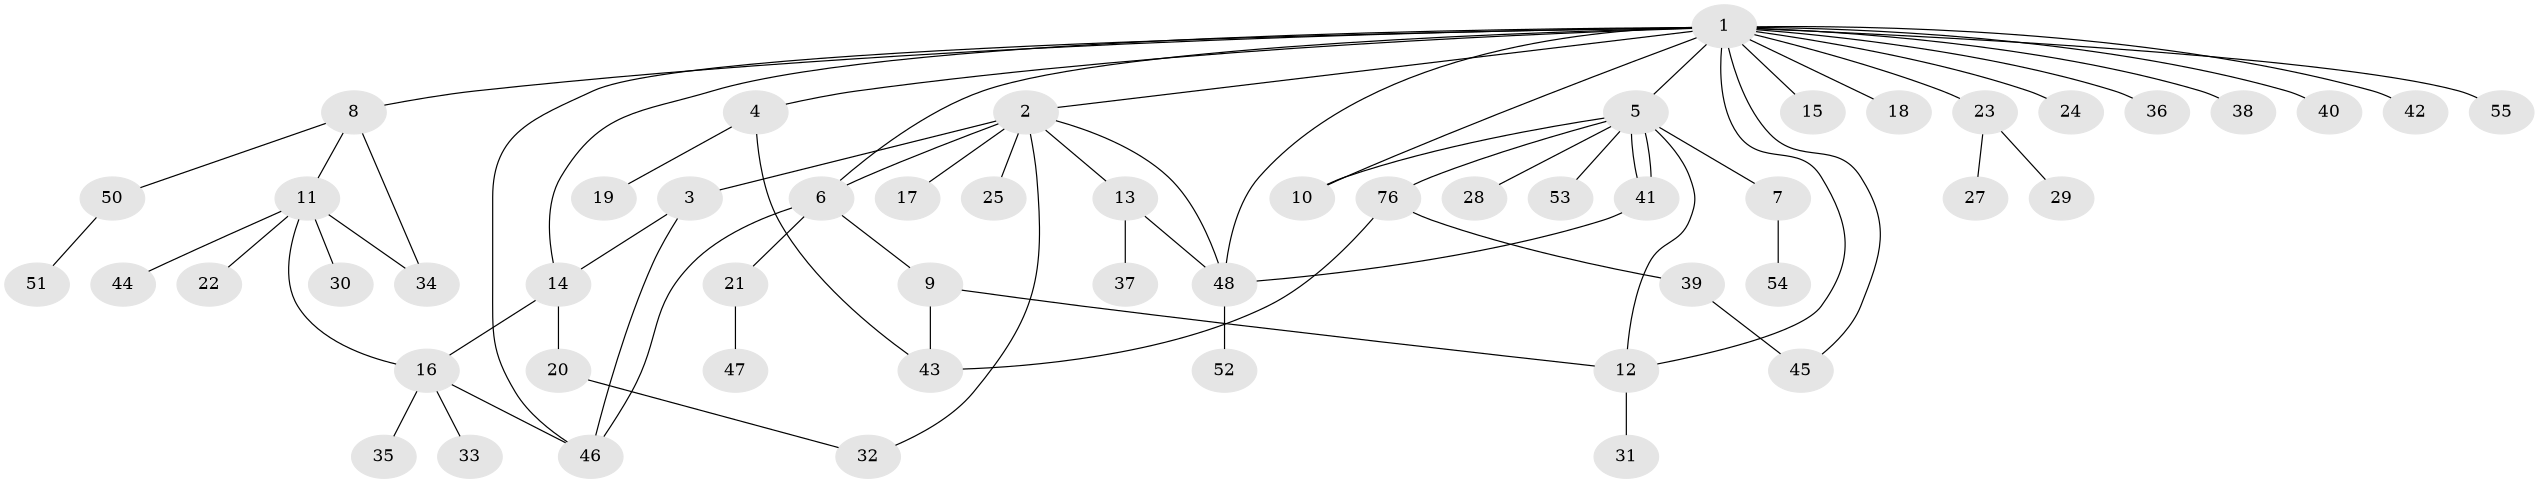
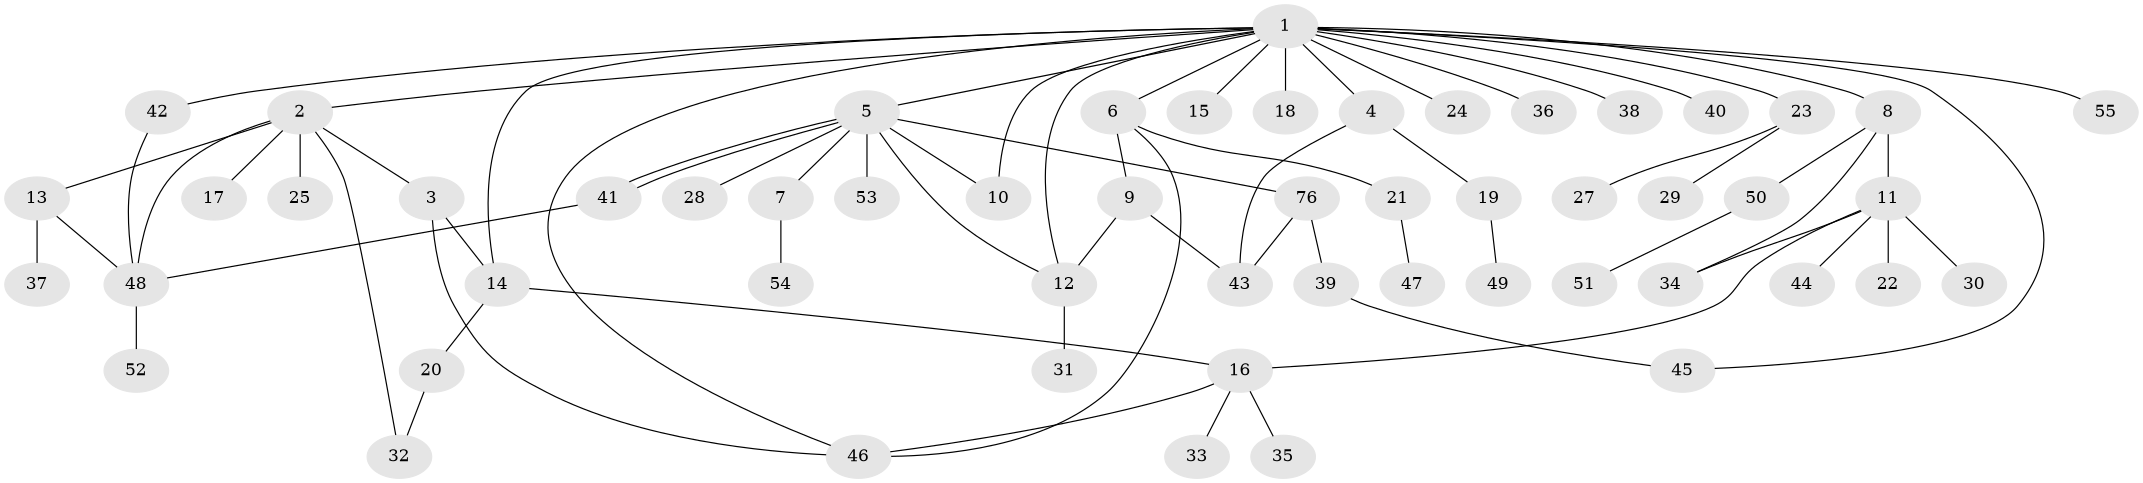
edge "1" -- "48": now "42" -- "48"
edge "2" -- "6": removed
node "49": added
